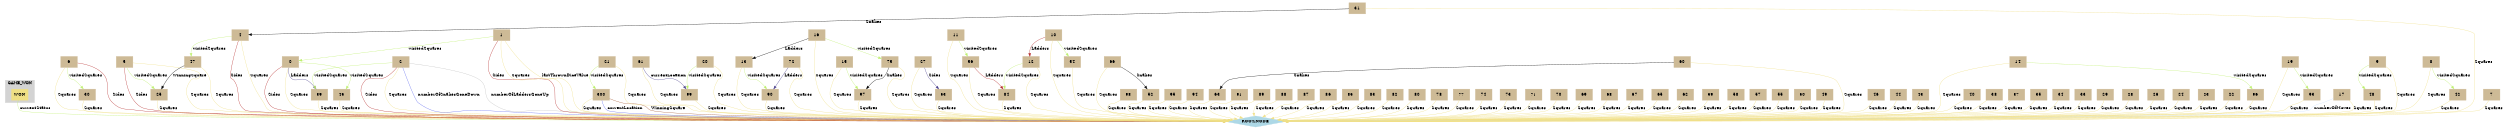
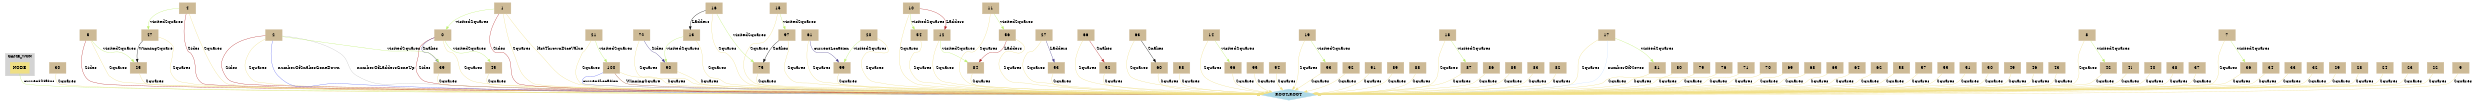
node "31": removed
node "18": added
node "6": removed
edge "60" -> "63": reversed
node "92": added
node "81": added
node "79": added
node "76": added
node "64": added
node "51": added
node "41": added
node "36": added
node "32": added
edge "0" -> "39": label "Ladders" -> "Snakes"
edge "72" -> "90": label "Ladders" -> "Sides"
edge "27" -> "53": label "Sides" -> "Ladders"
edge "66" -> "52": color black -> firebrick
edge "75" -> "97": reversed
node "WON": label "WON" -> "NODE"
node "300": label "300" -> "100"
node "78": removed
node "77": removed
node "74": removed
node "73": removed
node "67": removed
node "59": removed
node "44": removed
node "35": removed
node "26": removed
node "48": removed
node "ROOT-NODE": label "ROOT-NODE" -> "ROOT-ROOT"
